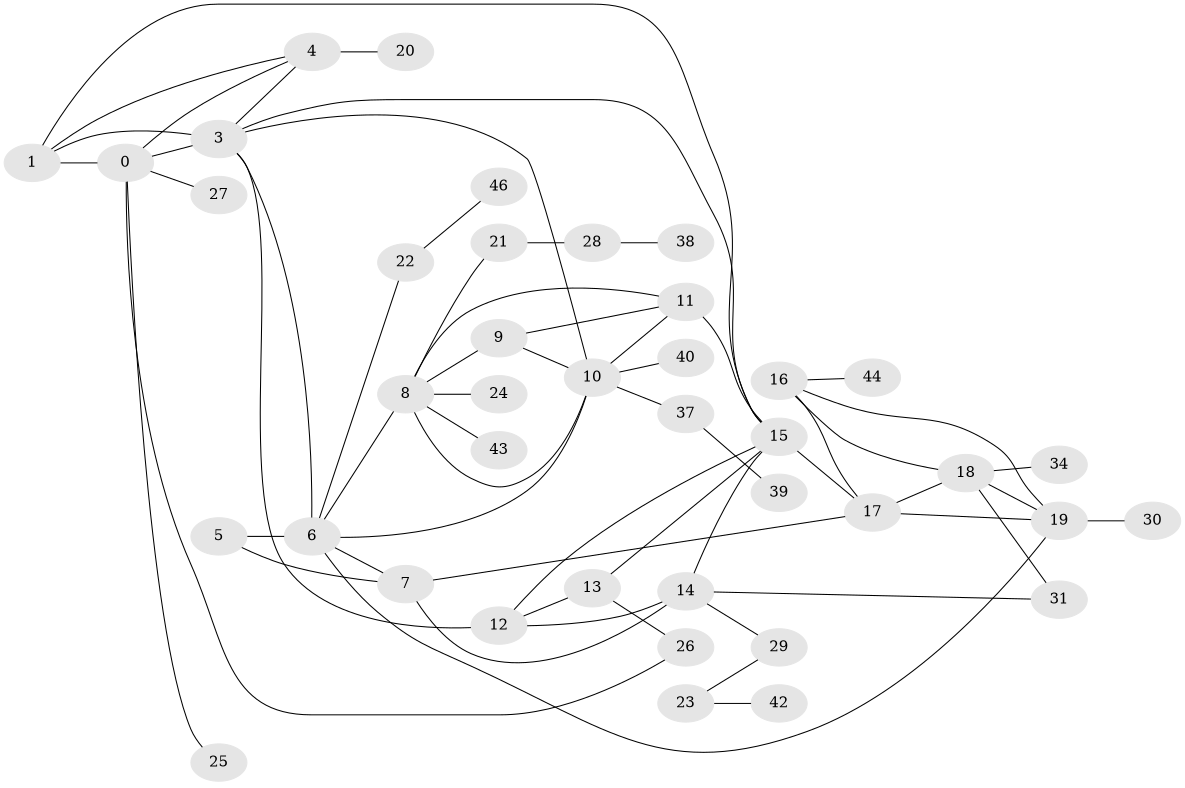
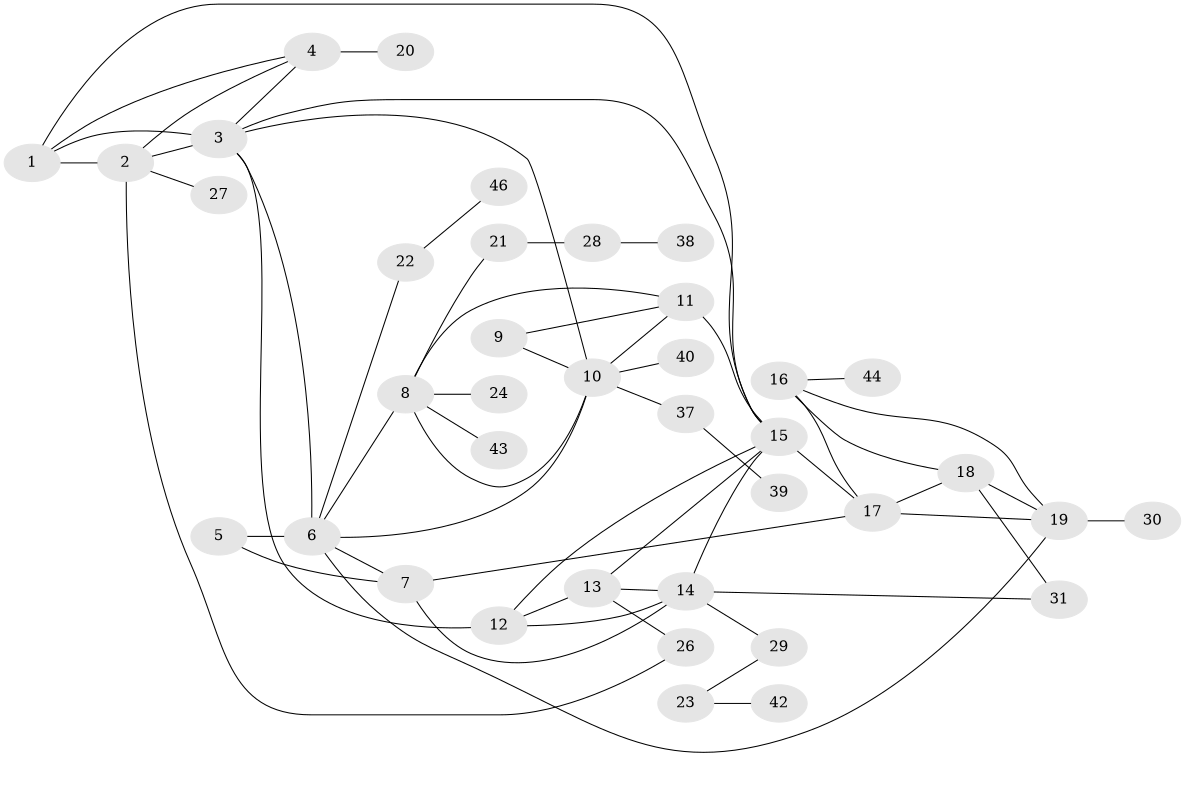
node "0": label "0" -> "2"
edge "9" -- "8": removed
node "34": removed
edge "13" -- "14": added
node "25": removed
